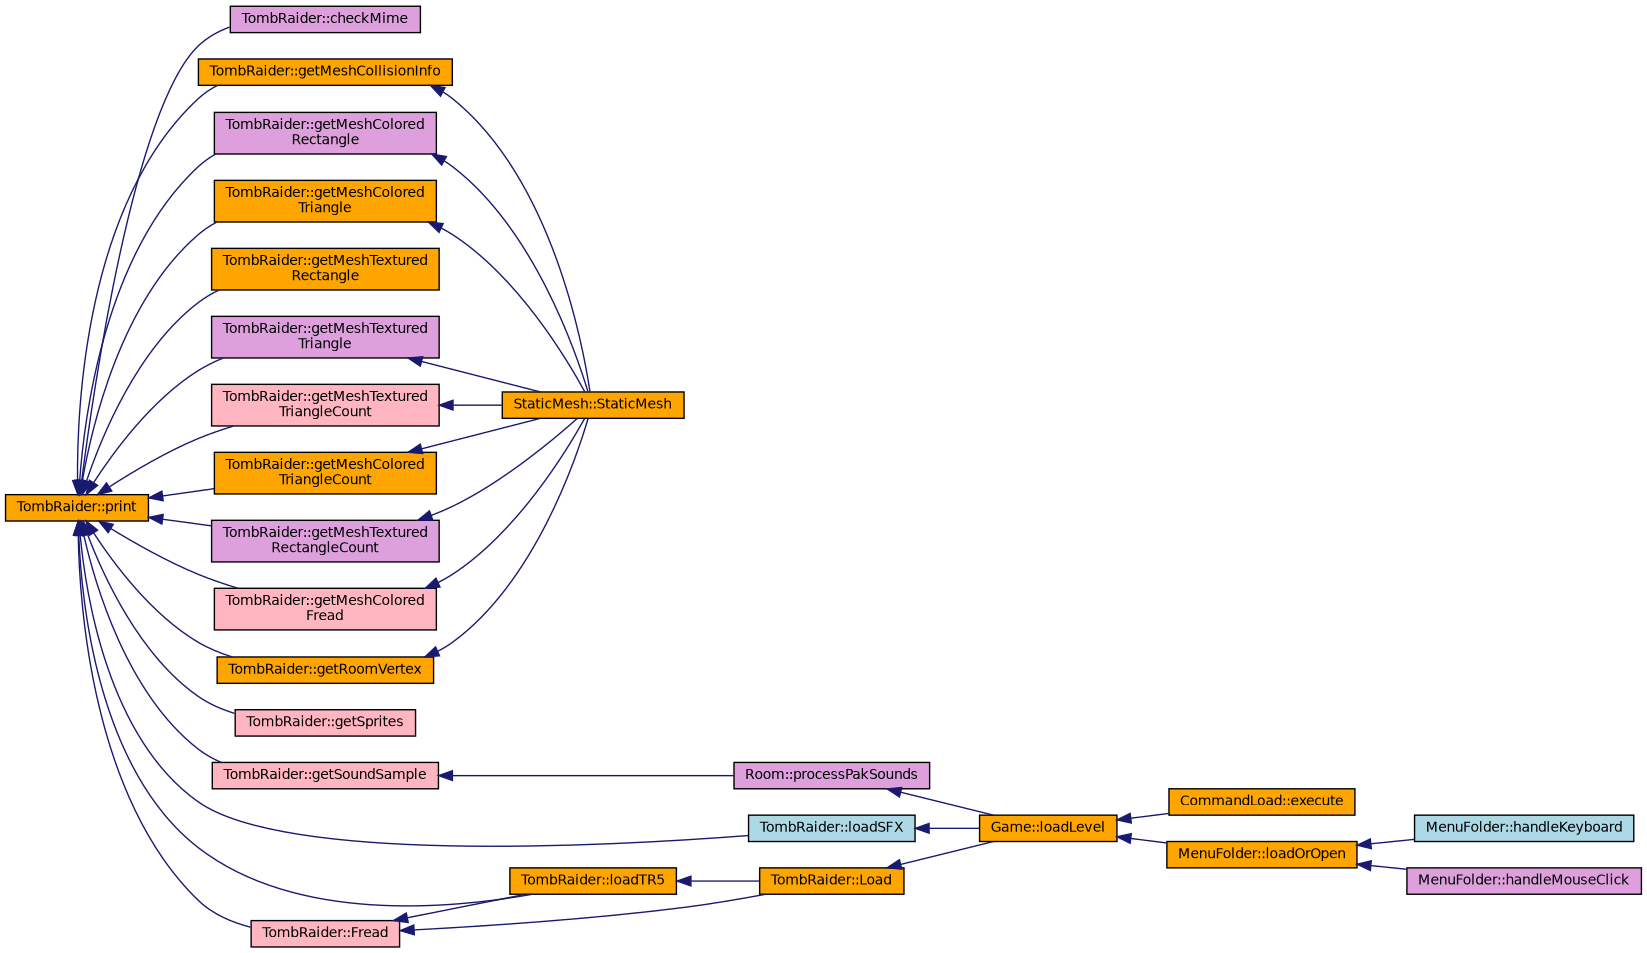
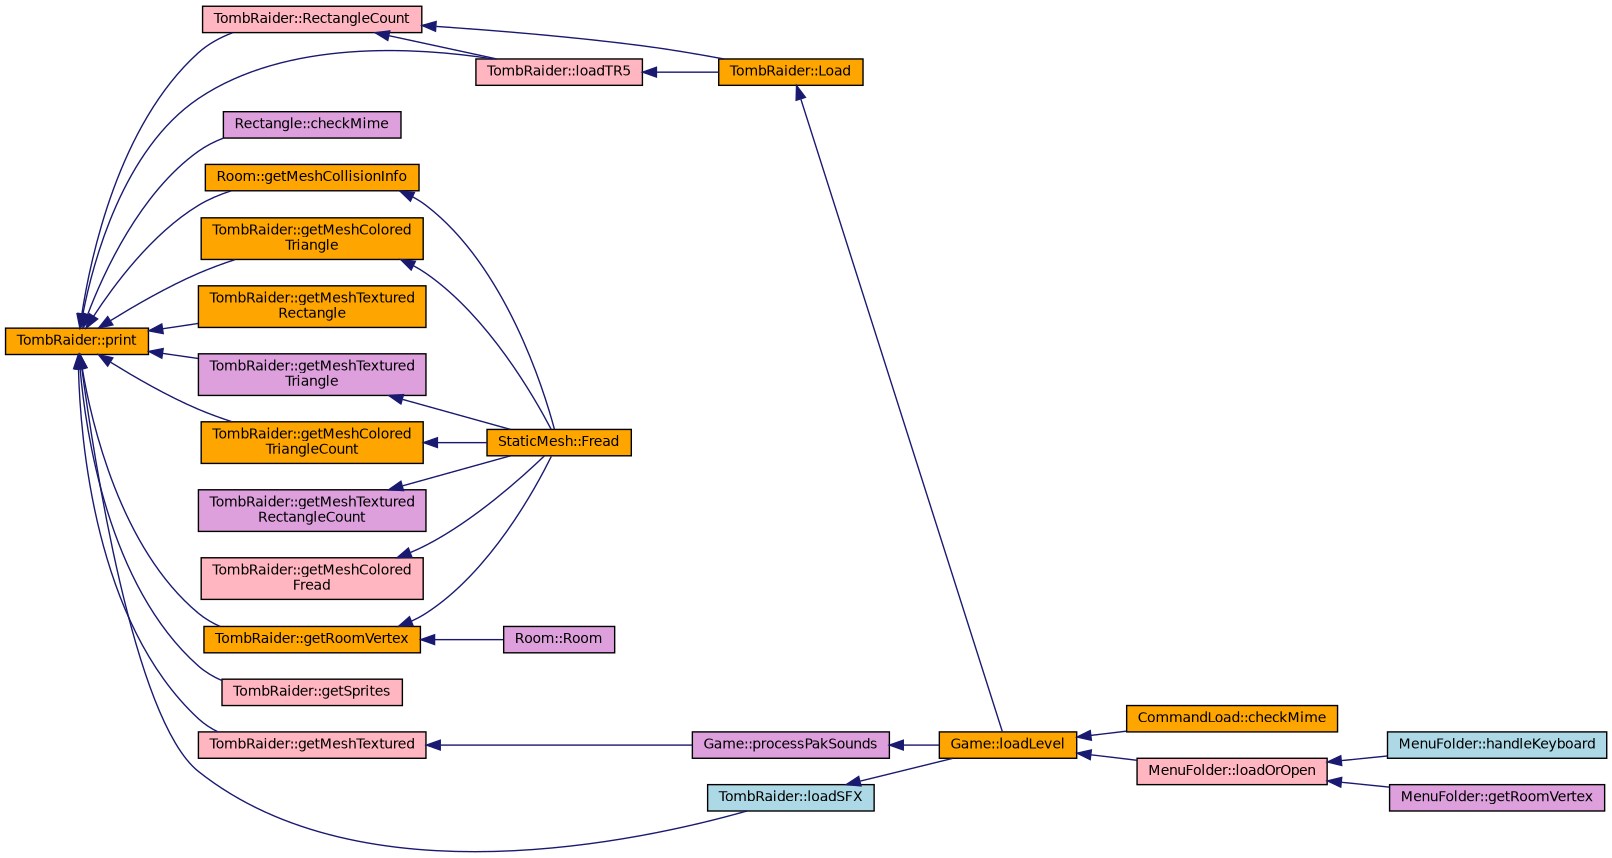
node "TombRaider::checkMime": label "TombRaider::checkMime" -> "Rectangle::checkMime"
node "TombRaider::getMeshCollisionInfo": label "TombRaider::getMeshCollisionInfo" -> "Room::getMeshCollisionInfo"
node "TombRaider::getMeshColored Rectangle": removed
node "TombRaider::getMeshTextured TriangleCount": removed
node "StaticMesh::StaticMesh": label "StaticMesh::StaticMesh" -> "StaticMesh::Fread"
edge "TombRaider::getMeshTextured RectangleCount" -> "TombRaider::print": removed
edge "TombRaider::getMeshColored Fread" -> "TombRaider::print": removed
node "Room::Room": added
node "TombRaider::getSoundSample": label "TombRaider::getSoundSample" -> "TombRaider::getMeshTextured"
node "Room::processPakSounds": label "Room::processPakSounds" -> "Game::processPakSounds"
node "CommandLoad::execute": label "CommandLoad::execute" -> "CommandLoad::checkMime"
node "MenuFolder::loadOrOpen": fillcolor orange -> lightpink
node "TombRaider::loadTR5": fillcolor orange -> lightpink
node "MenuFolder::handleMouseClick": label "MenuFolder::handleMouseClick" -> "MenuFolder::getRoomVertex"
node "TombRaider::Fread": label "TombRaider::Fread" -> "TombRaider::RectangleCount"
